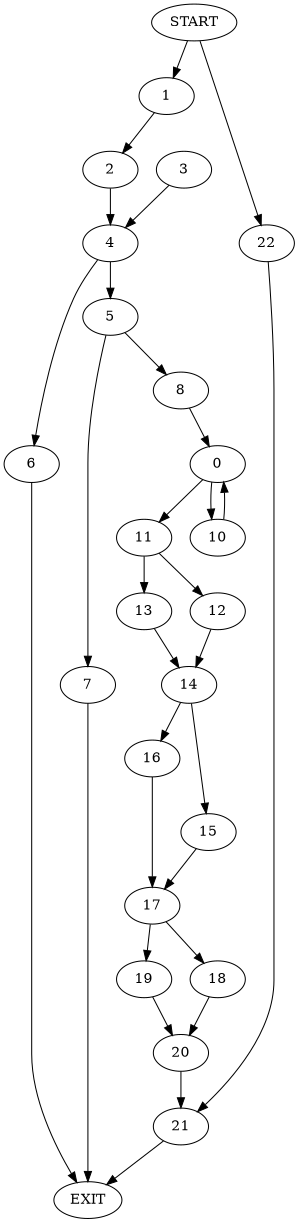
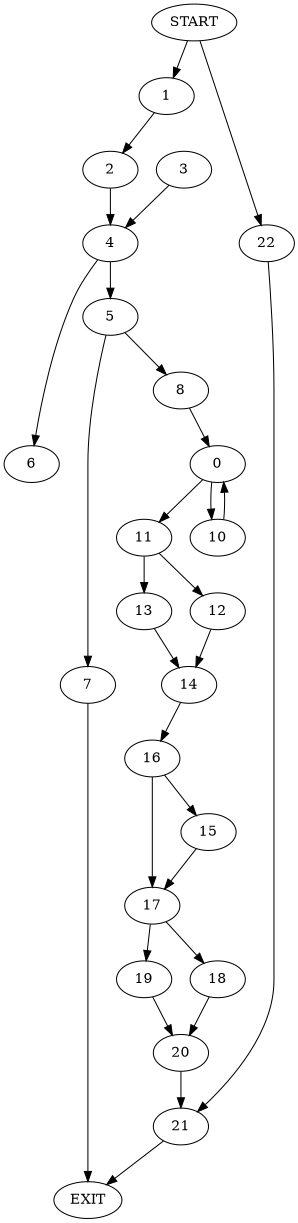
edge "14" -> "15": now "16" -> "15"
edge "6" -> "EXIT": removed
